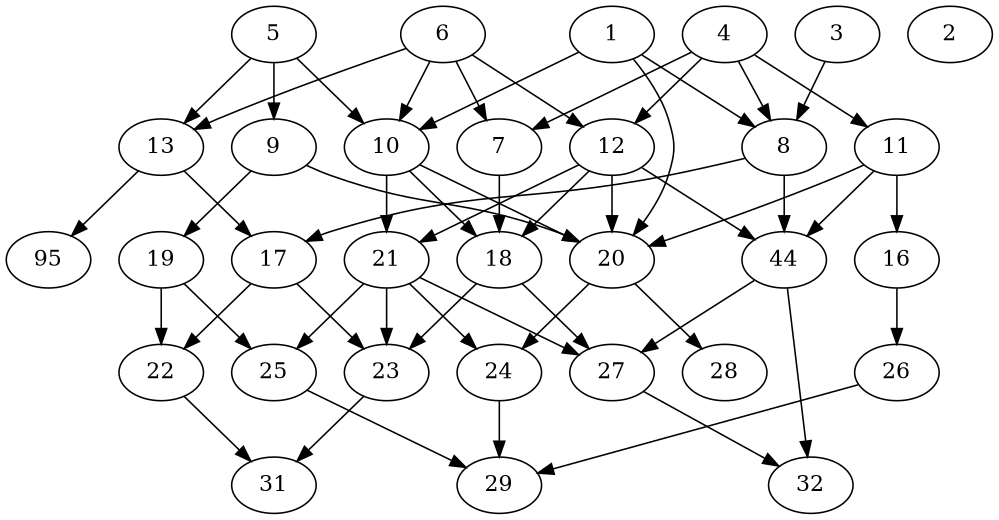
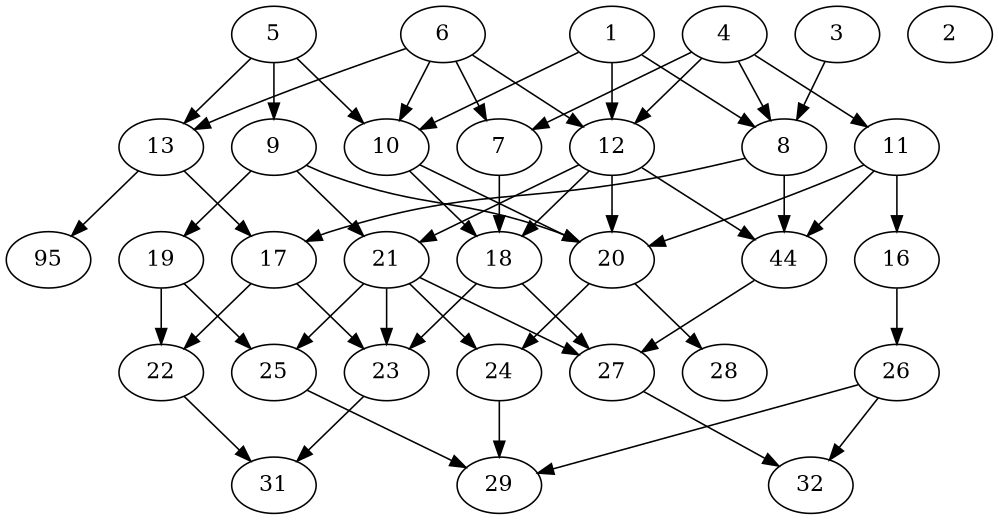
edge "1" -> "20": now "1" -> "12"
edge "10" -> "21": now "9" -> "21"
edge "44" -> "32": now "26" -> "32"
